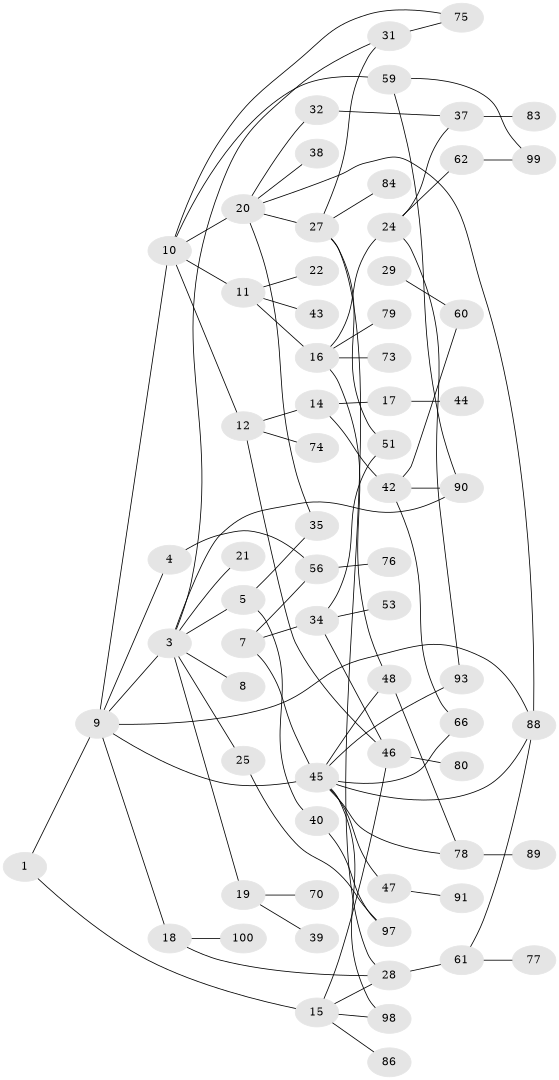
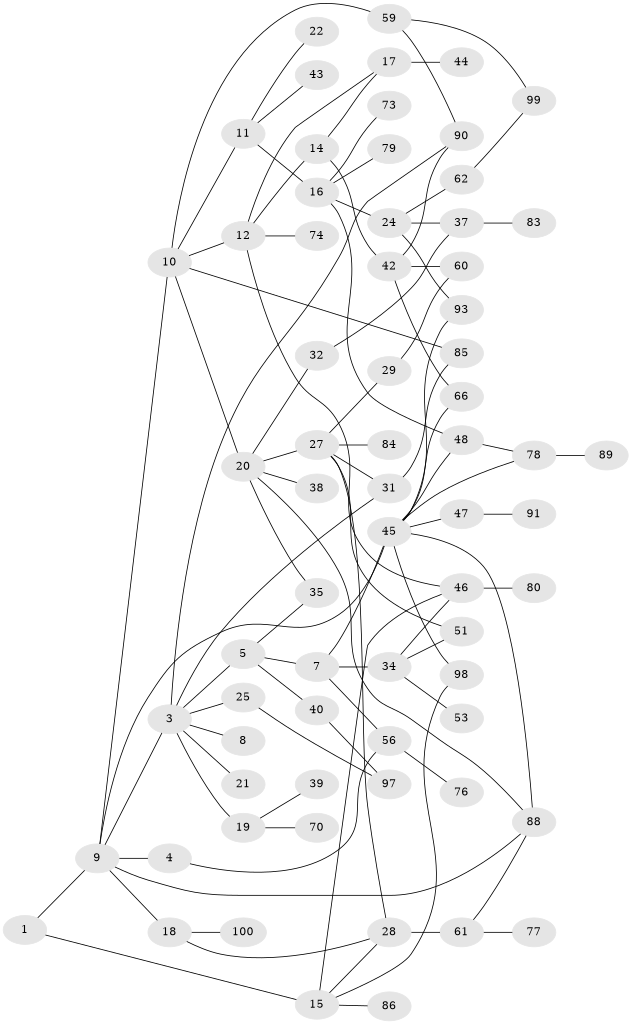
node "75": label "75" -> "85"
edge "17" -- "12": added
edge "29" -- "27": added
edge "5" -- "7": added
